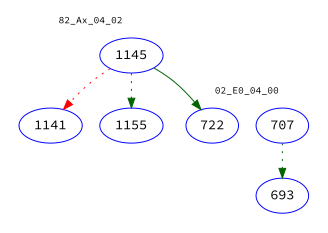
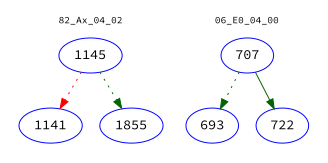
edge "1145" -> "722": now "707" -> "722"
cluster "02_E0_04_00": label "02_E0_04_00" -> "06_E0_04_00"
node "1155": label "1155" -> "1855"
